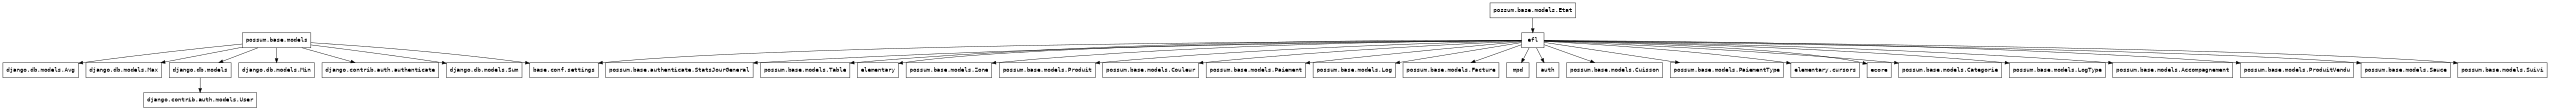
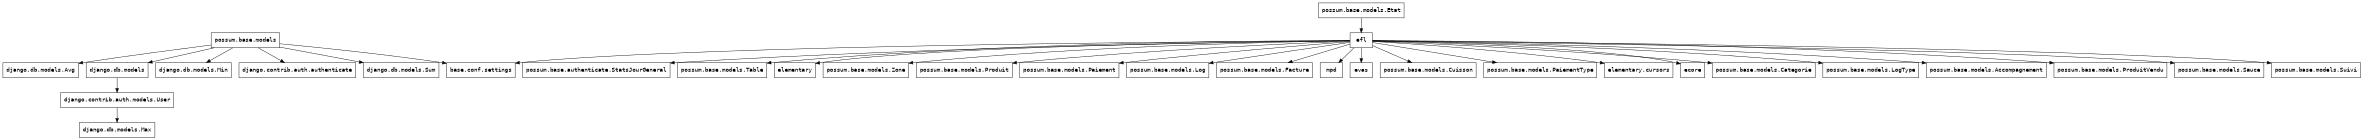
edge "possum.base.models" -> "django.db.models.Max": now "django.contrib.auth.models.User" -> "django.db.models.Max"
node "possum.base.models.Couleur": removed
node "auth": label "auth" -> "evas"
